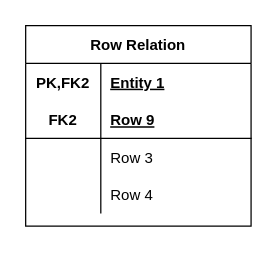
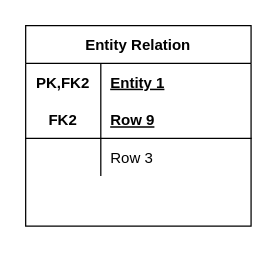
node "Row Relation": label "Row Relation" -> "Entity Relation"
node "Row 4": removed
